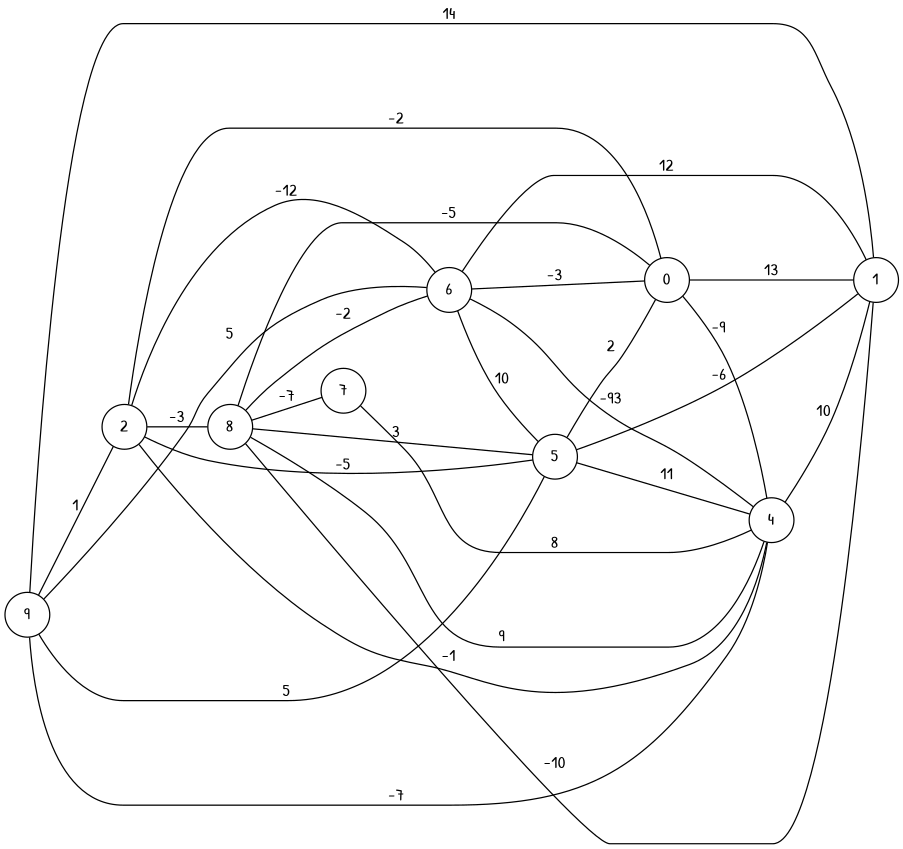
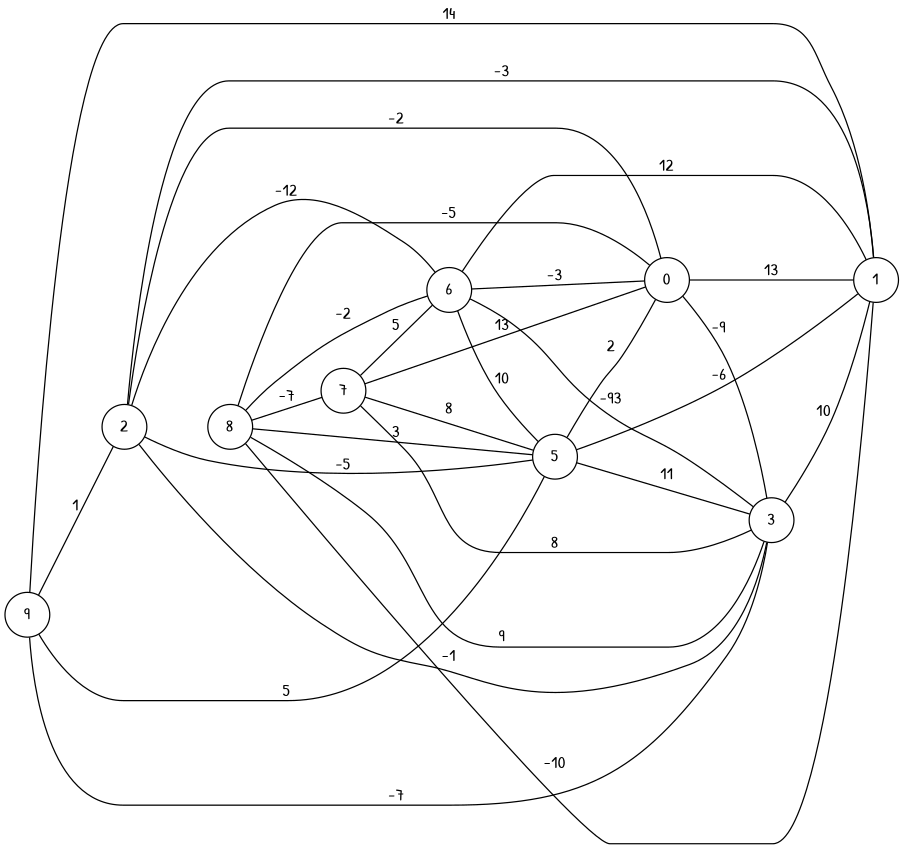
edge "0" -- "7": added, label "13"
edge "6" -- "9": now "6" -- "7"
edge "7" -- "5": added, label "8"
edge "2" -- "8": now "2" -- "1"
node "4": label "4" -> "3"
